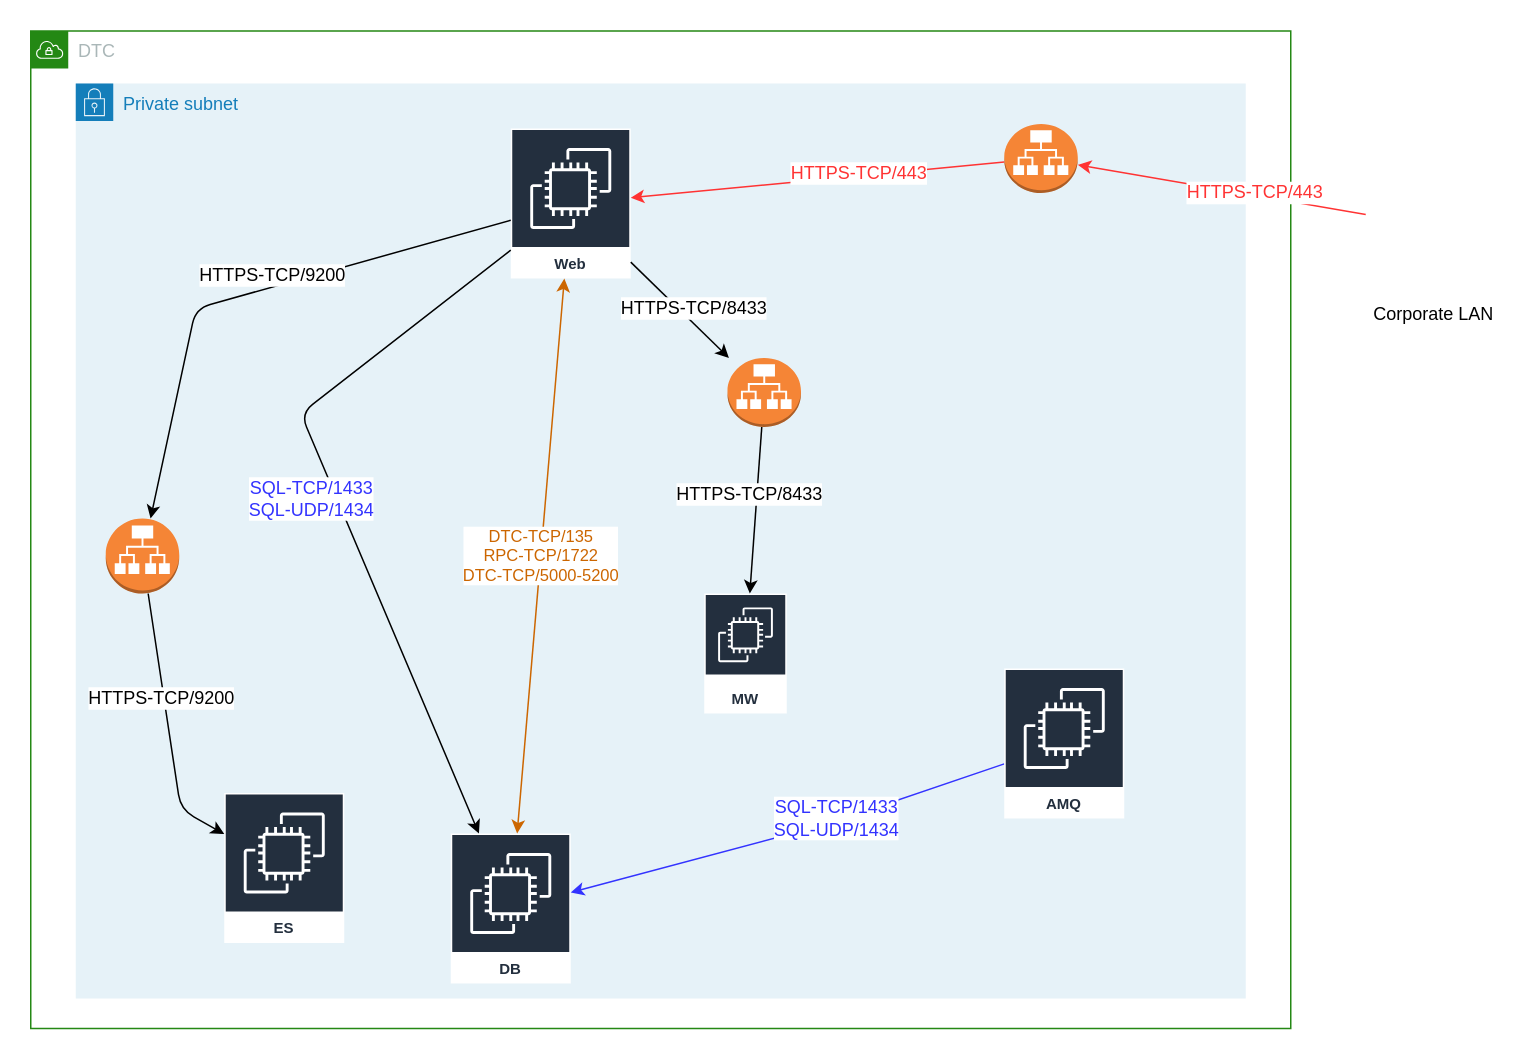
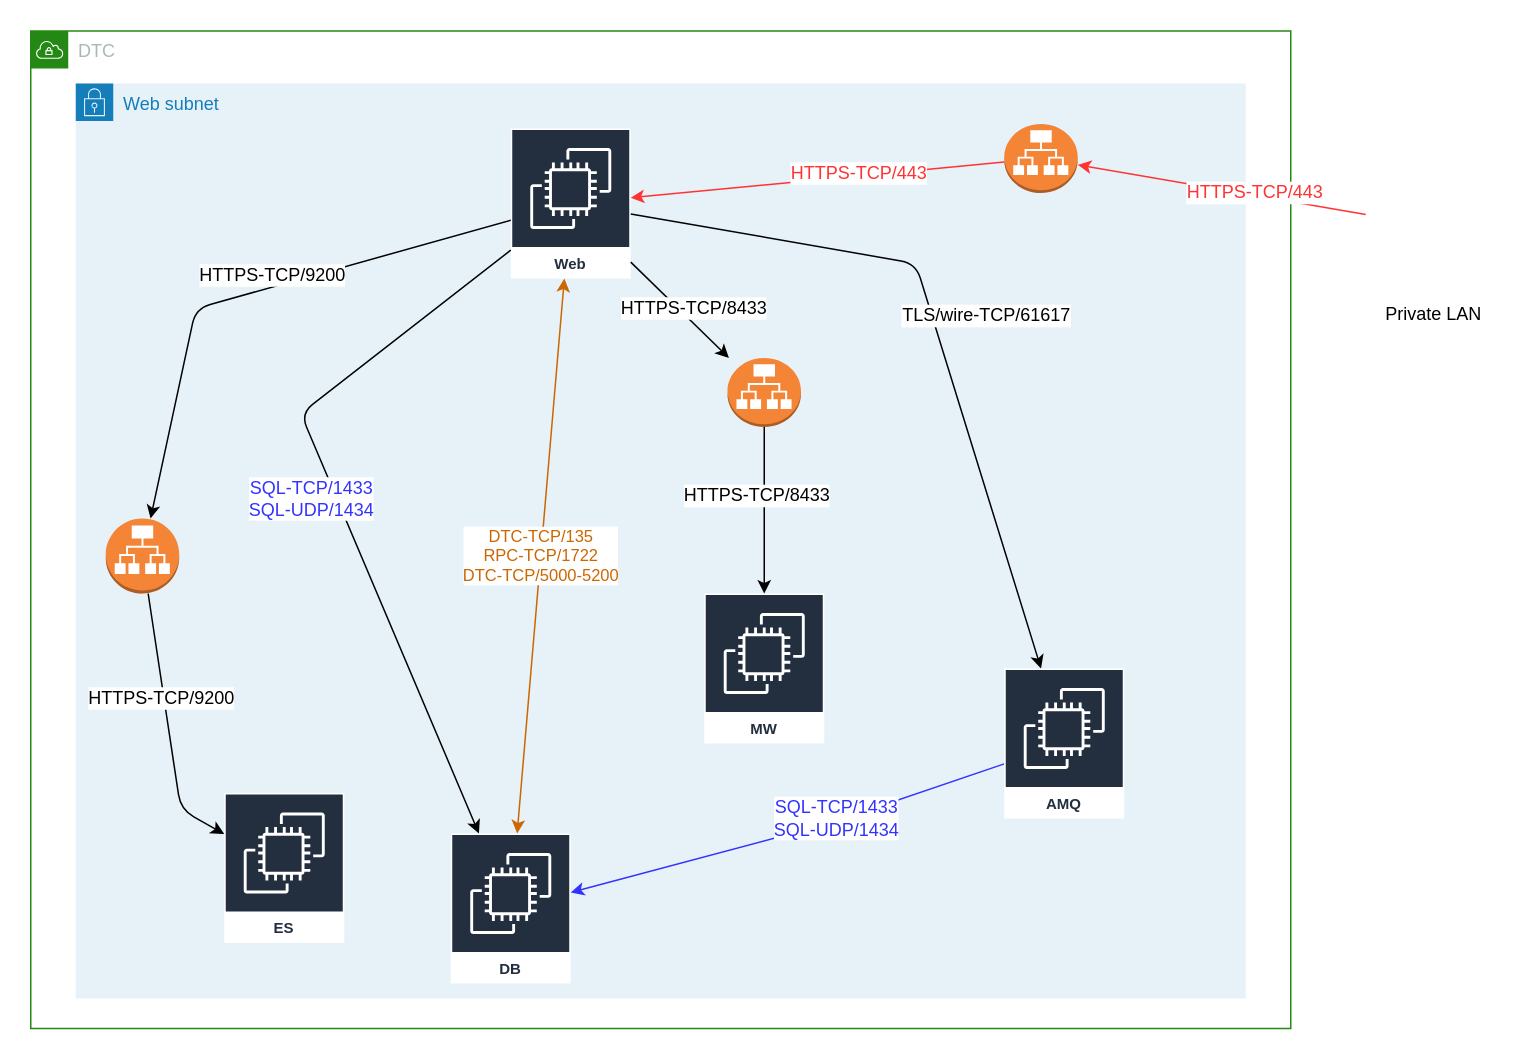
node "Private subnet": label "Private subnet" -> "Web subnet"
node "Corporate LAN": label "Corporate LAN" -> "Private LAN"
edge "Web" -> "AMQ": added, label "TLS/wire-TCP/61617"
node "MW": size 83x120 -> 120x150
